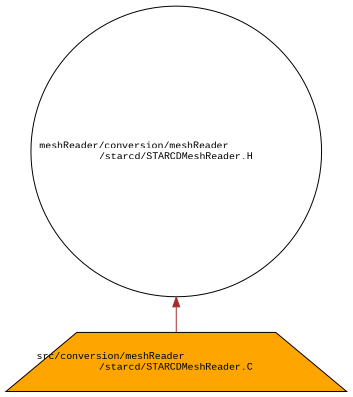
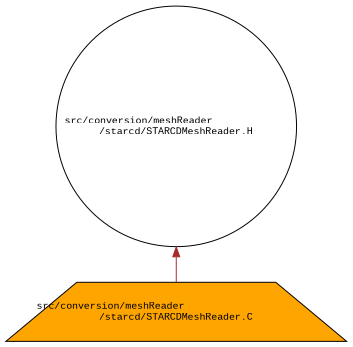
node "meshReader/conversion/meshReader /starcd/STARCDMeshReader.H": label "meshReader/conversion/meshReader /starcd/STARCDMeshReader.H" -> "src/conversion/meshReader /starcd/STARCDMeshReader.H"
